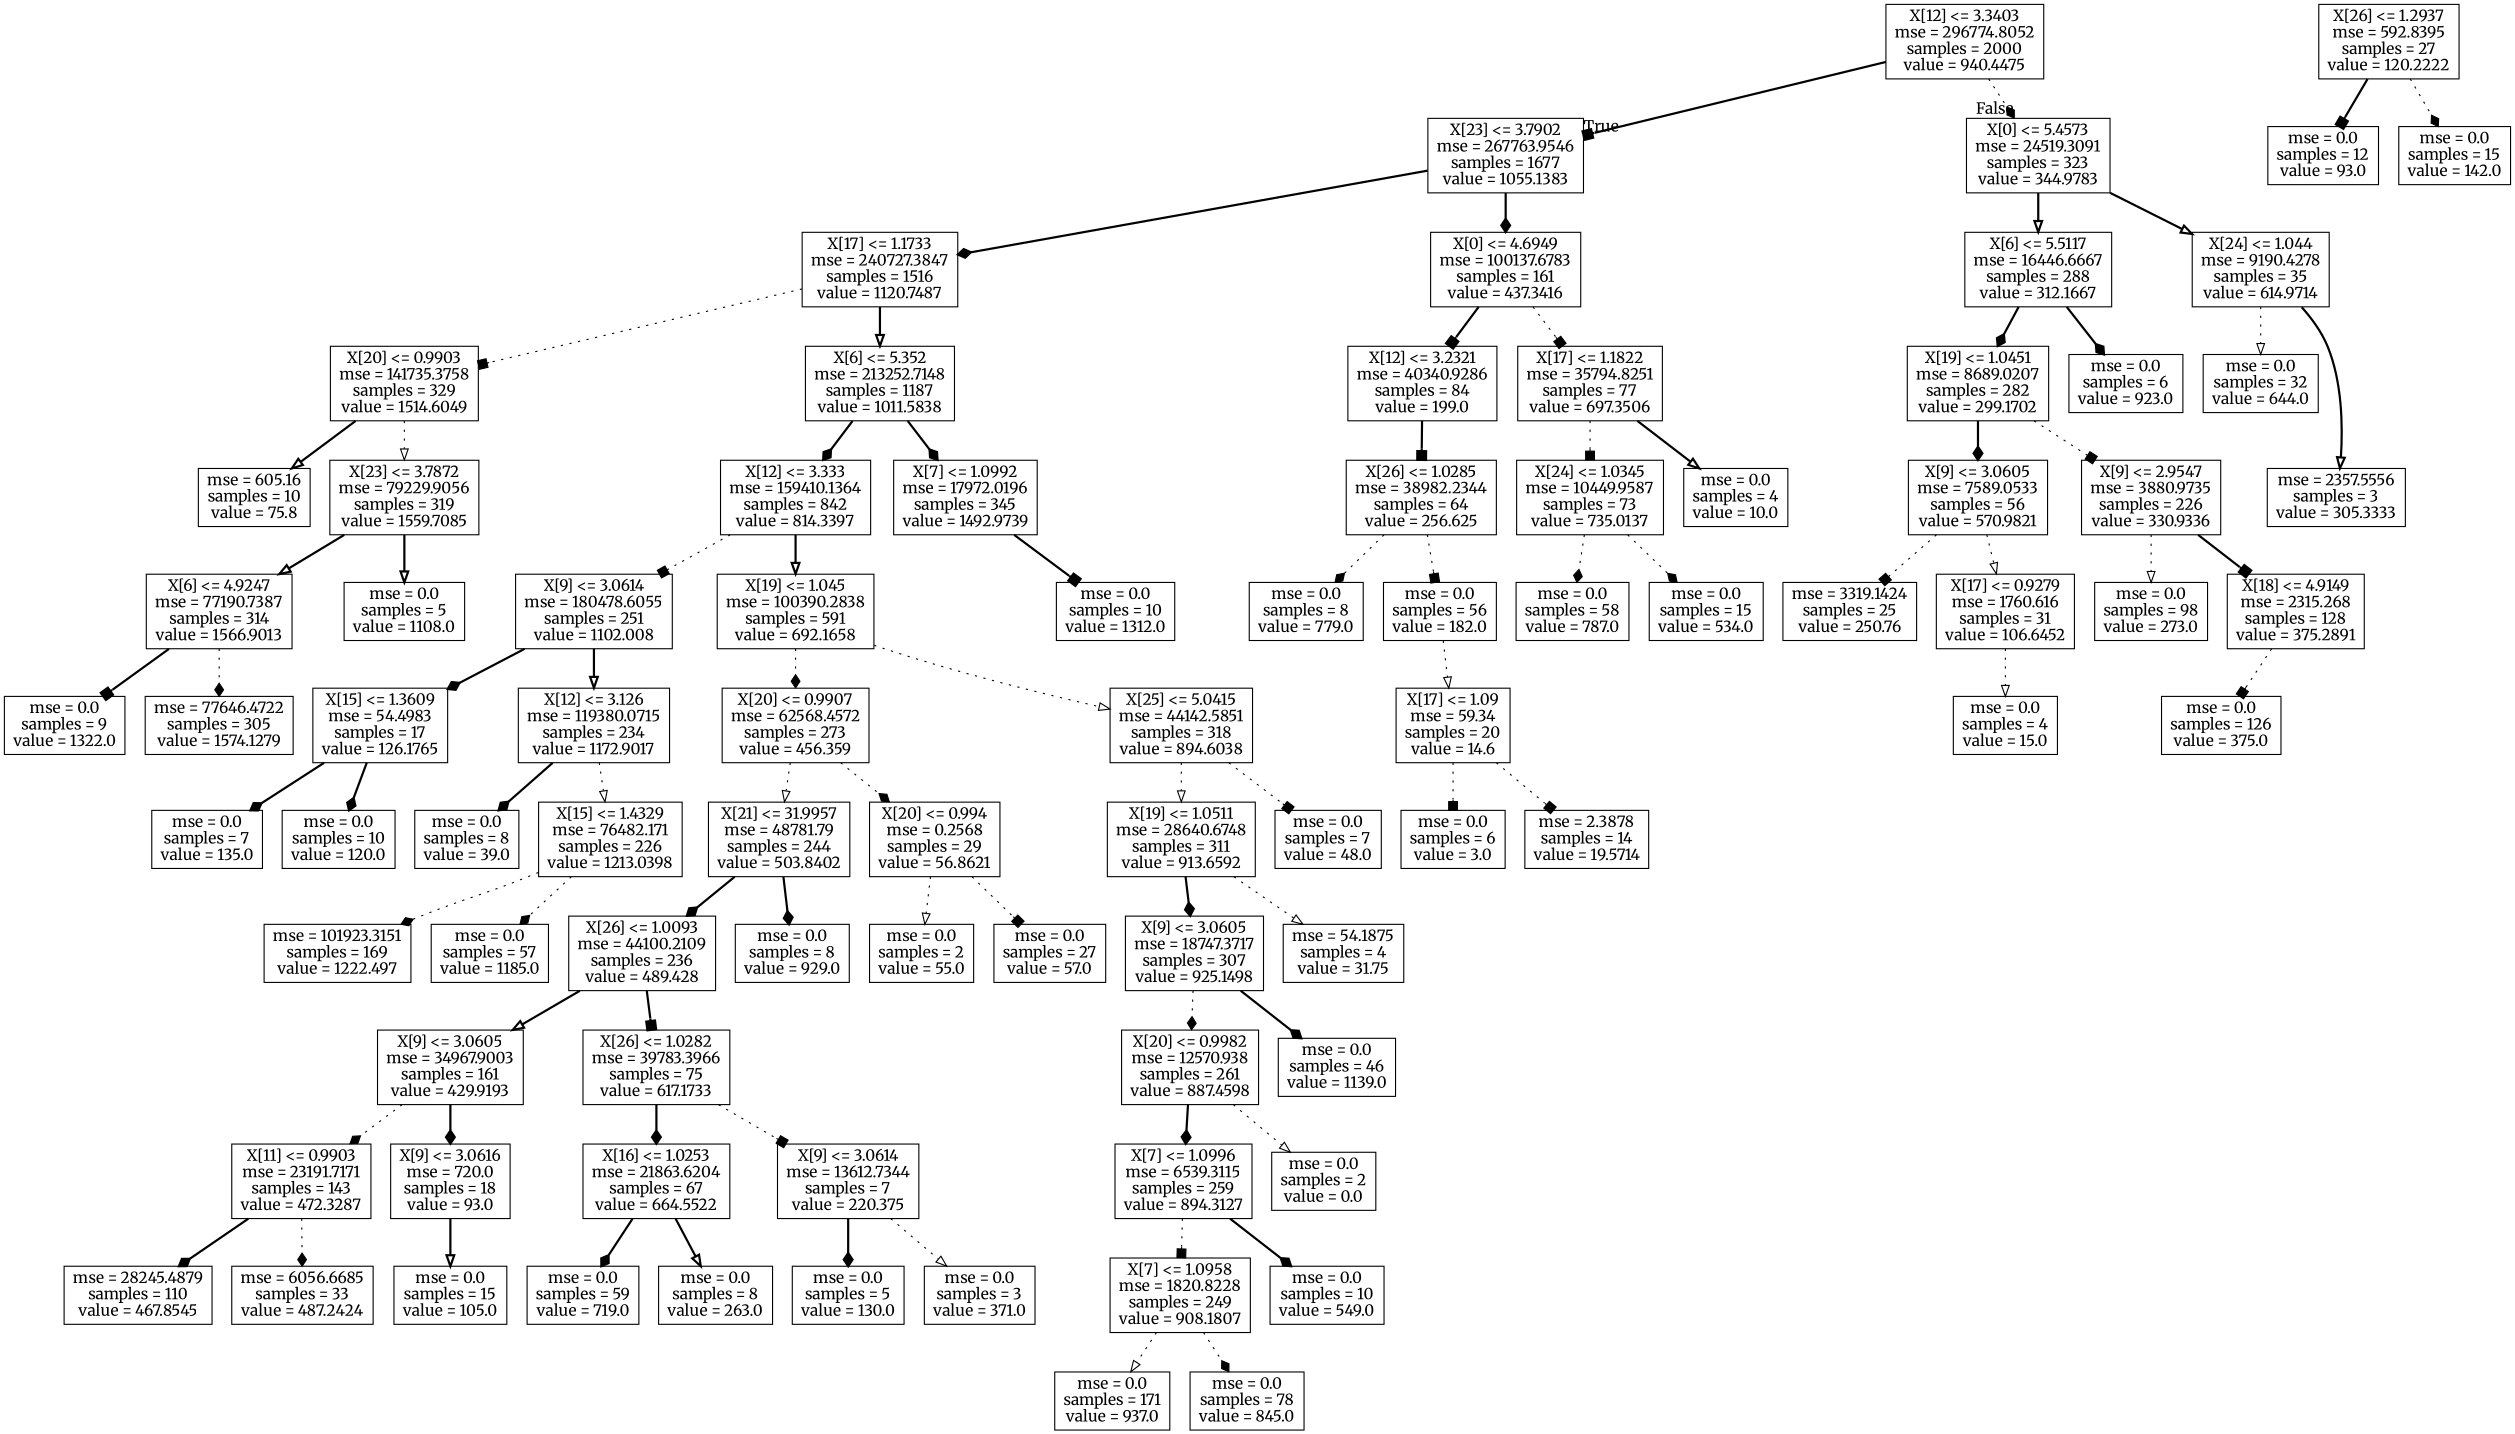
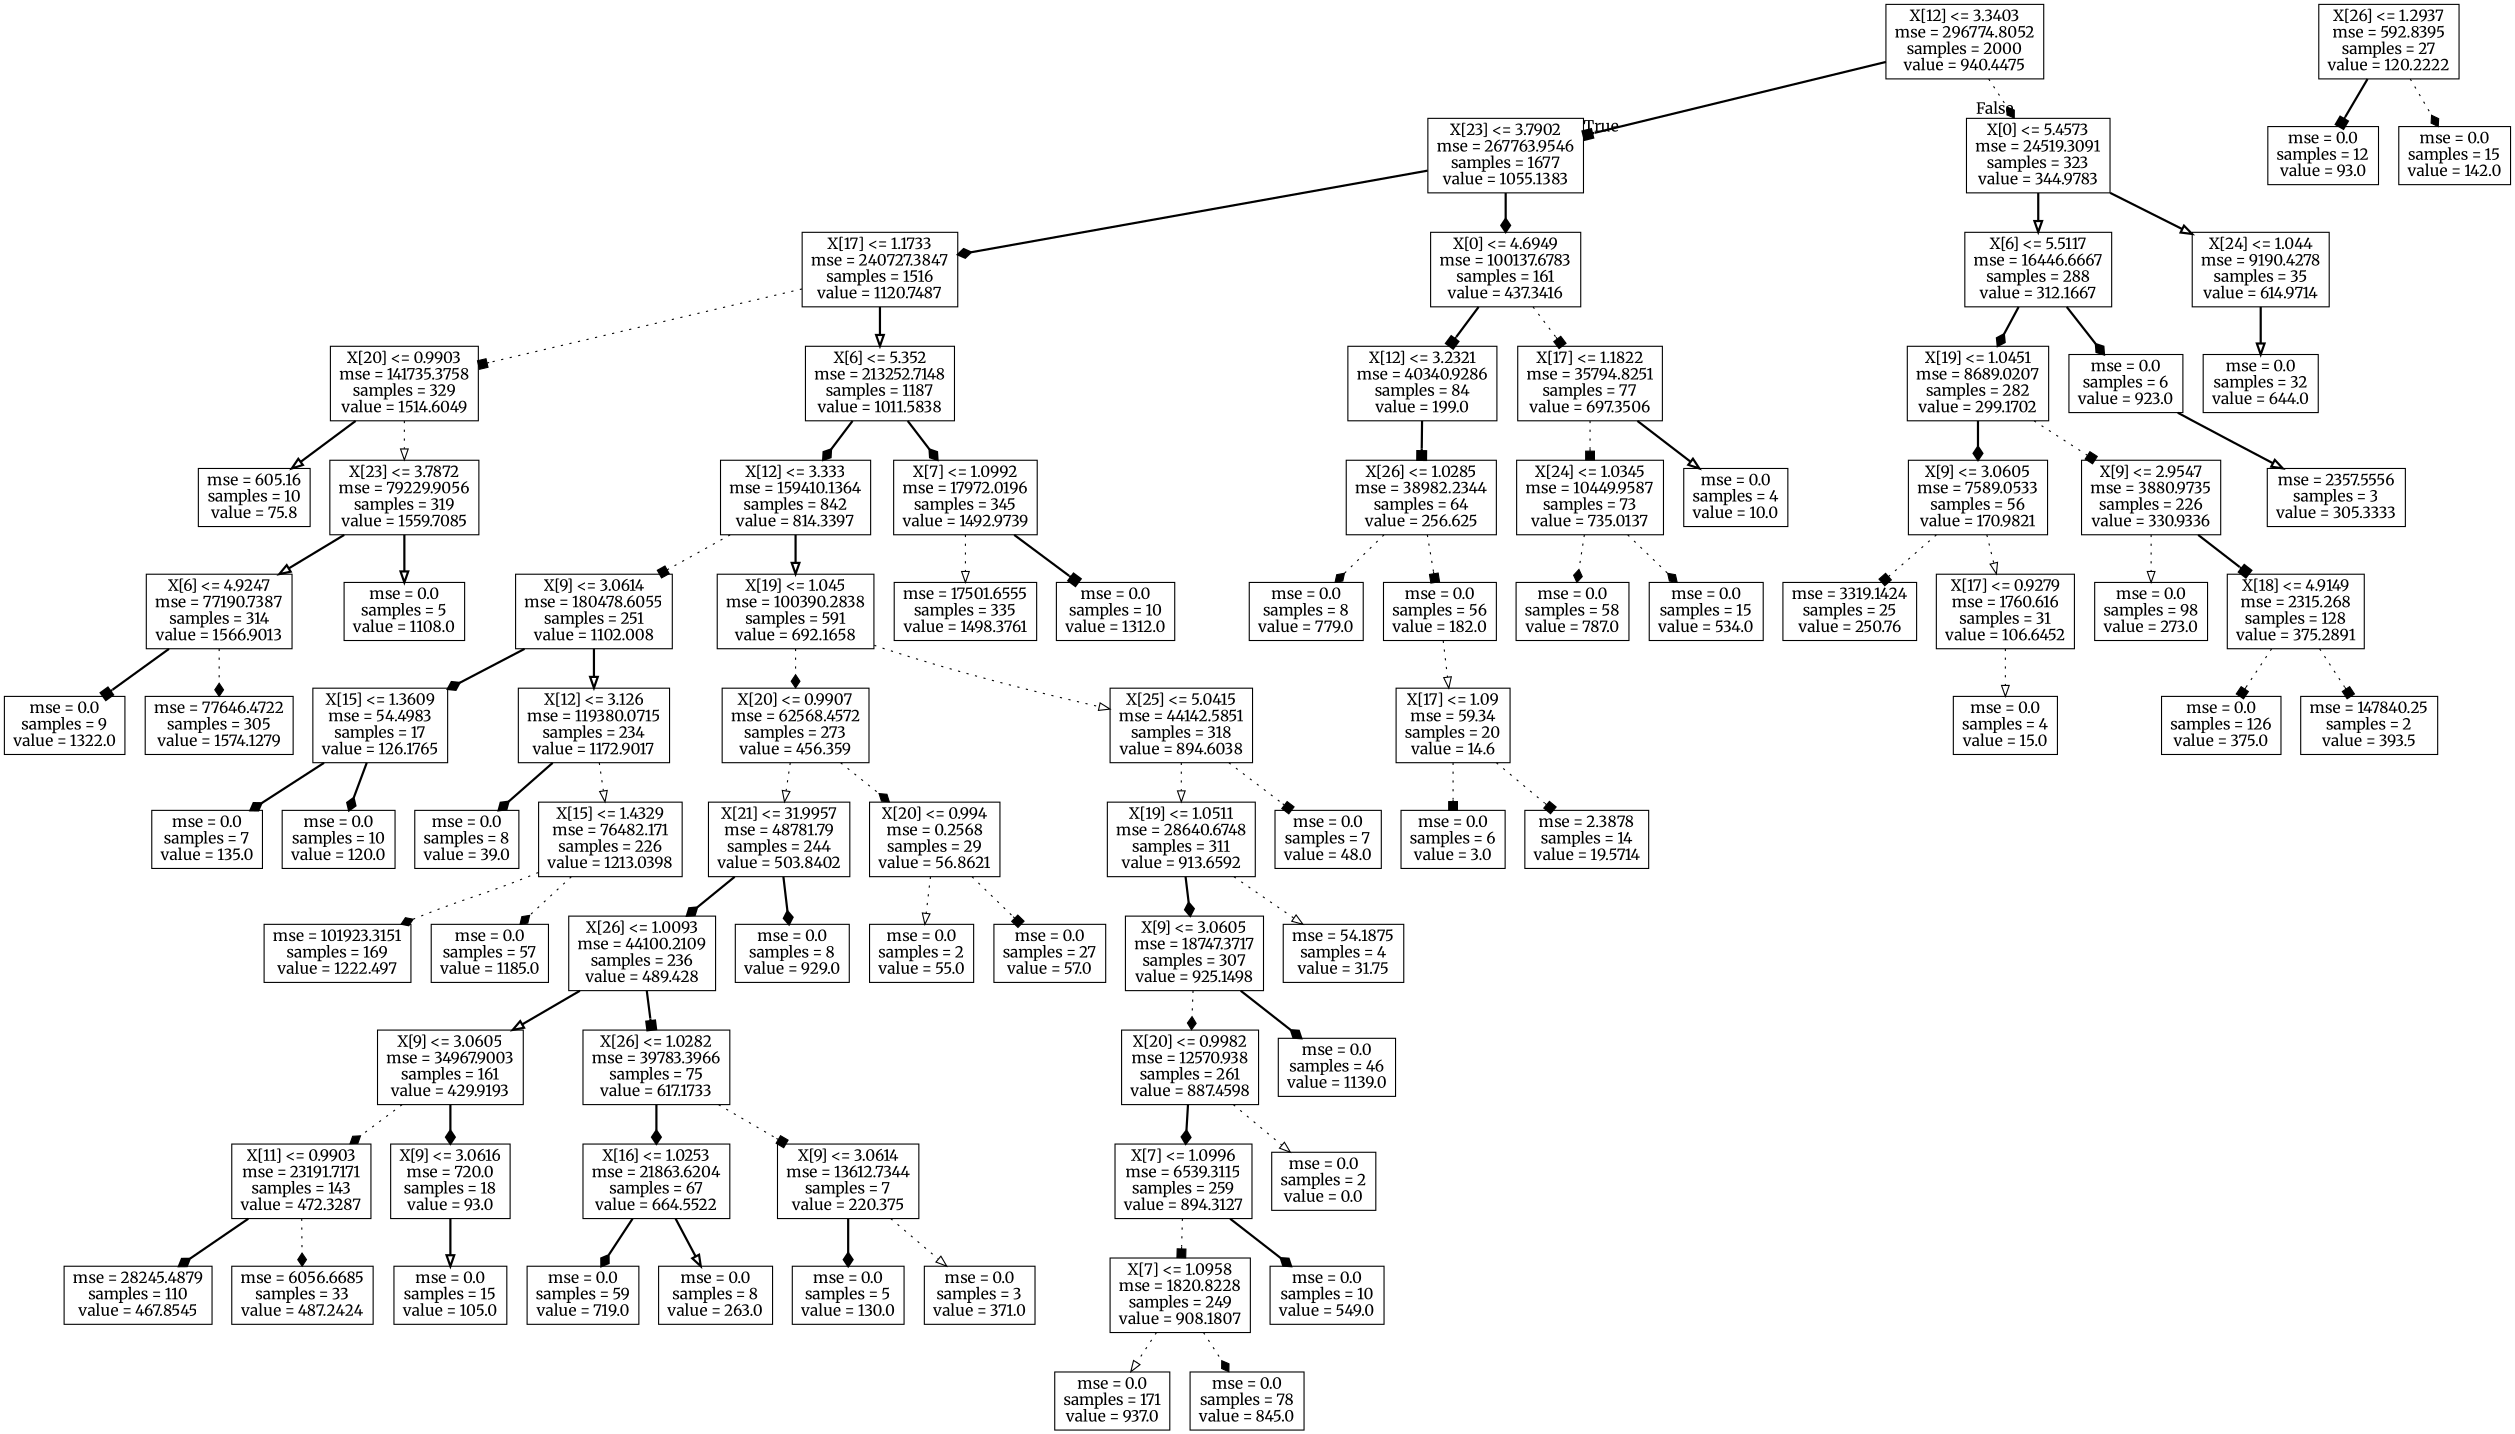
edge "X[24] <= 1.044 mse = 9190.4278 samples = 35 value = 614.9714" -> "mse = 0.0 samples = 32 value = 644.0": style dotted -> bold
edge "X[24] <= 1.044 mse = 9190.4278 samples = 35 value = 614.9714" -> "mse = 2357.5556 samples = 3 value = 305.3333": now "mse = 0.0 samples = 6 value = 923.0" -> "mse = 2357.5556 samples = 3 value = 305.3333"
node "X[9] <= 3.0605 mse = 7589.0533 samples = 56 value = 570.9821": label "X[9] <= 3.0605 mse = 7589.0533 samples = 56 value = 570.9821" -> "X[9] <= 3.0605 mse = 7589.0533 samples = 56 value = 170.9821"
node "mse = 17501.6555 samples = 335 value = 1498.3761": added
node "mse = 147840.25 samples = 2 value = 393.5": added
